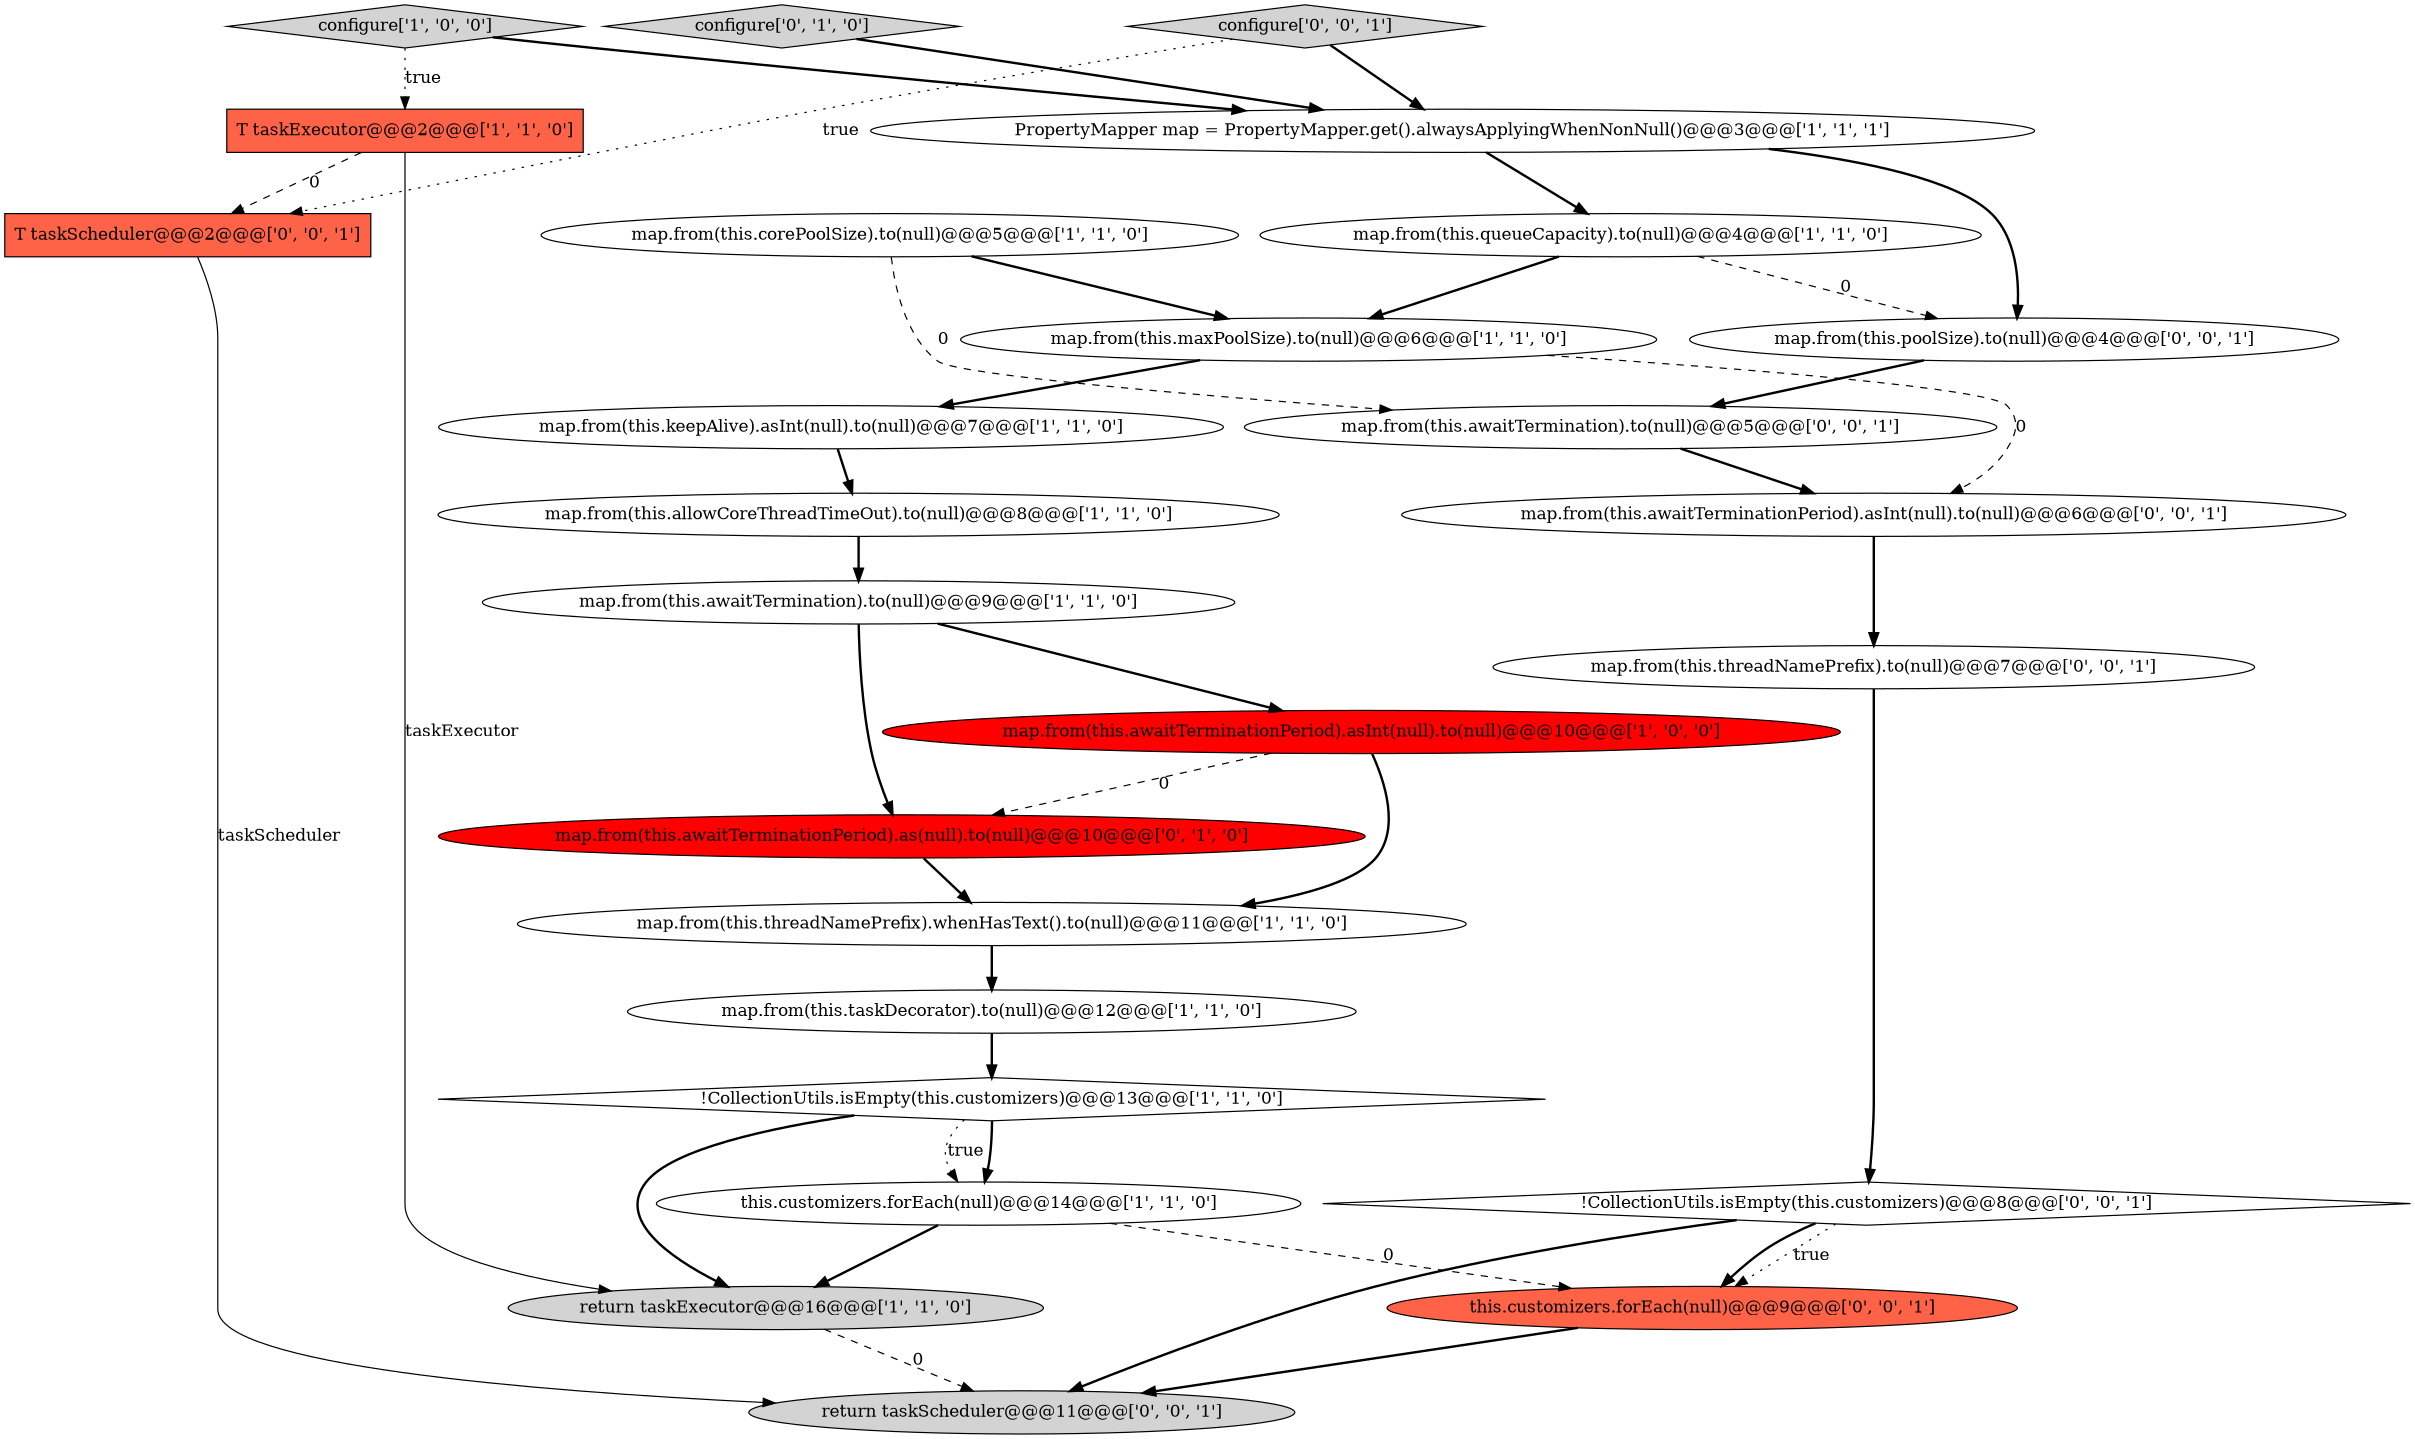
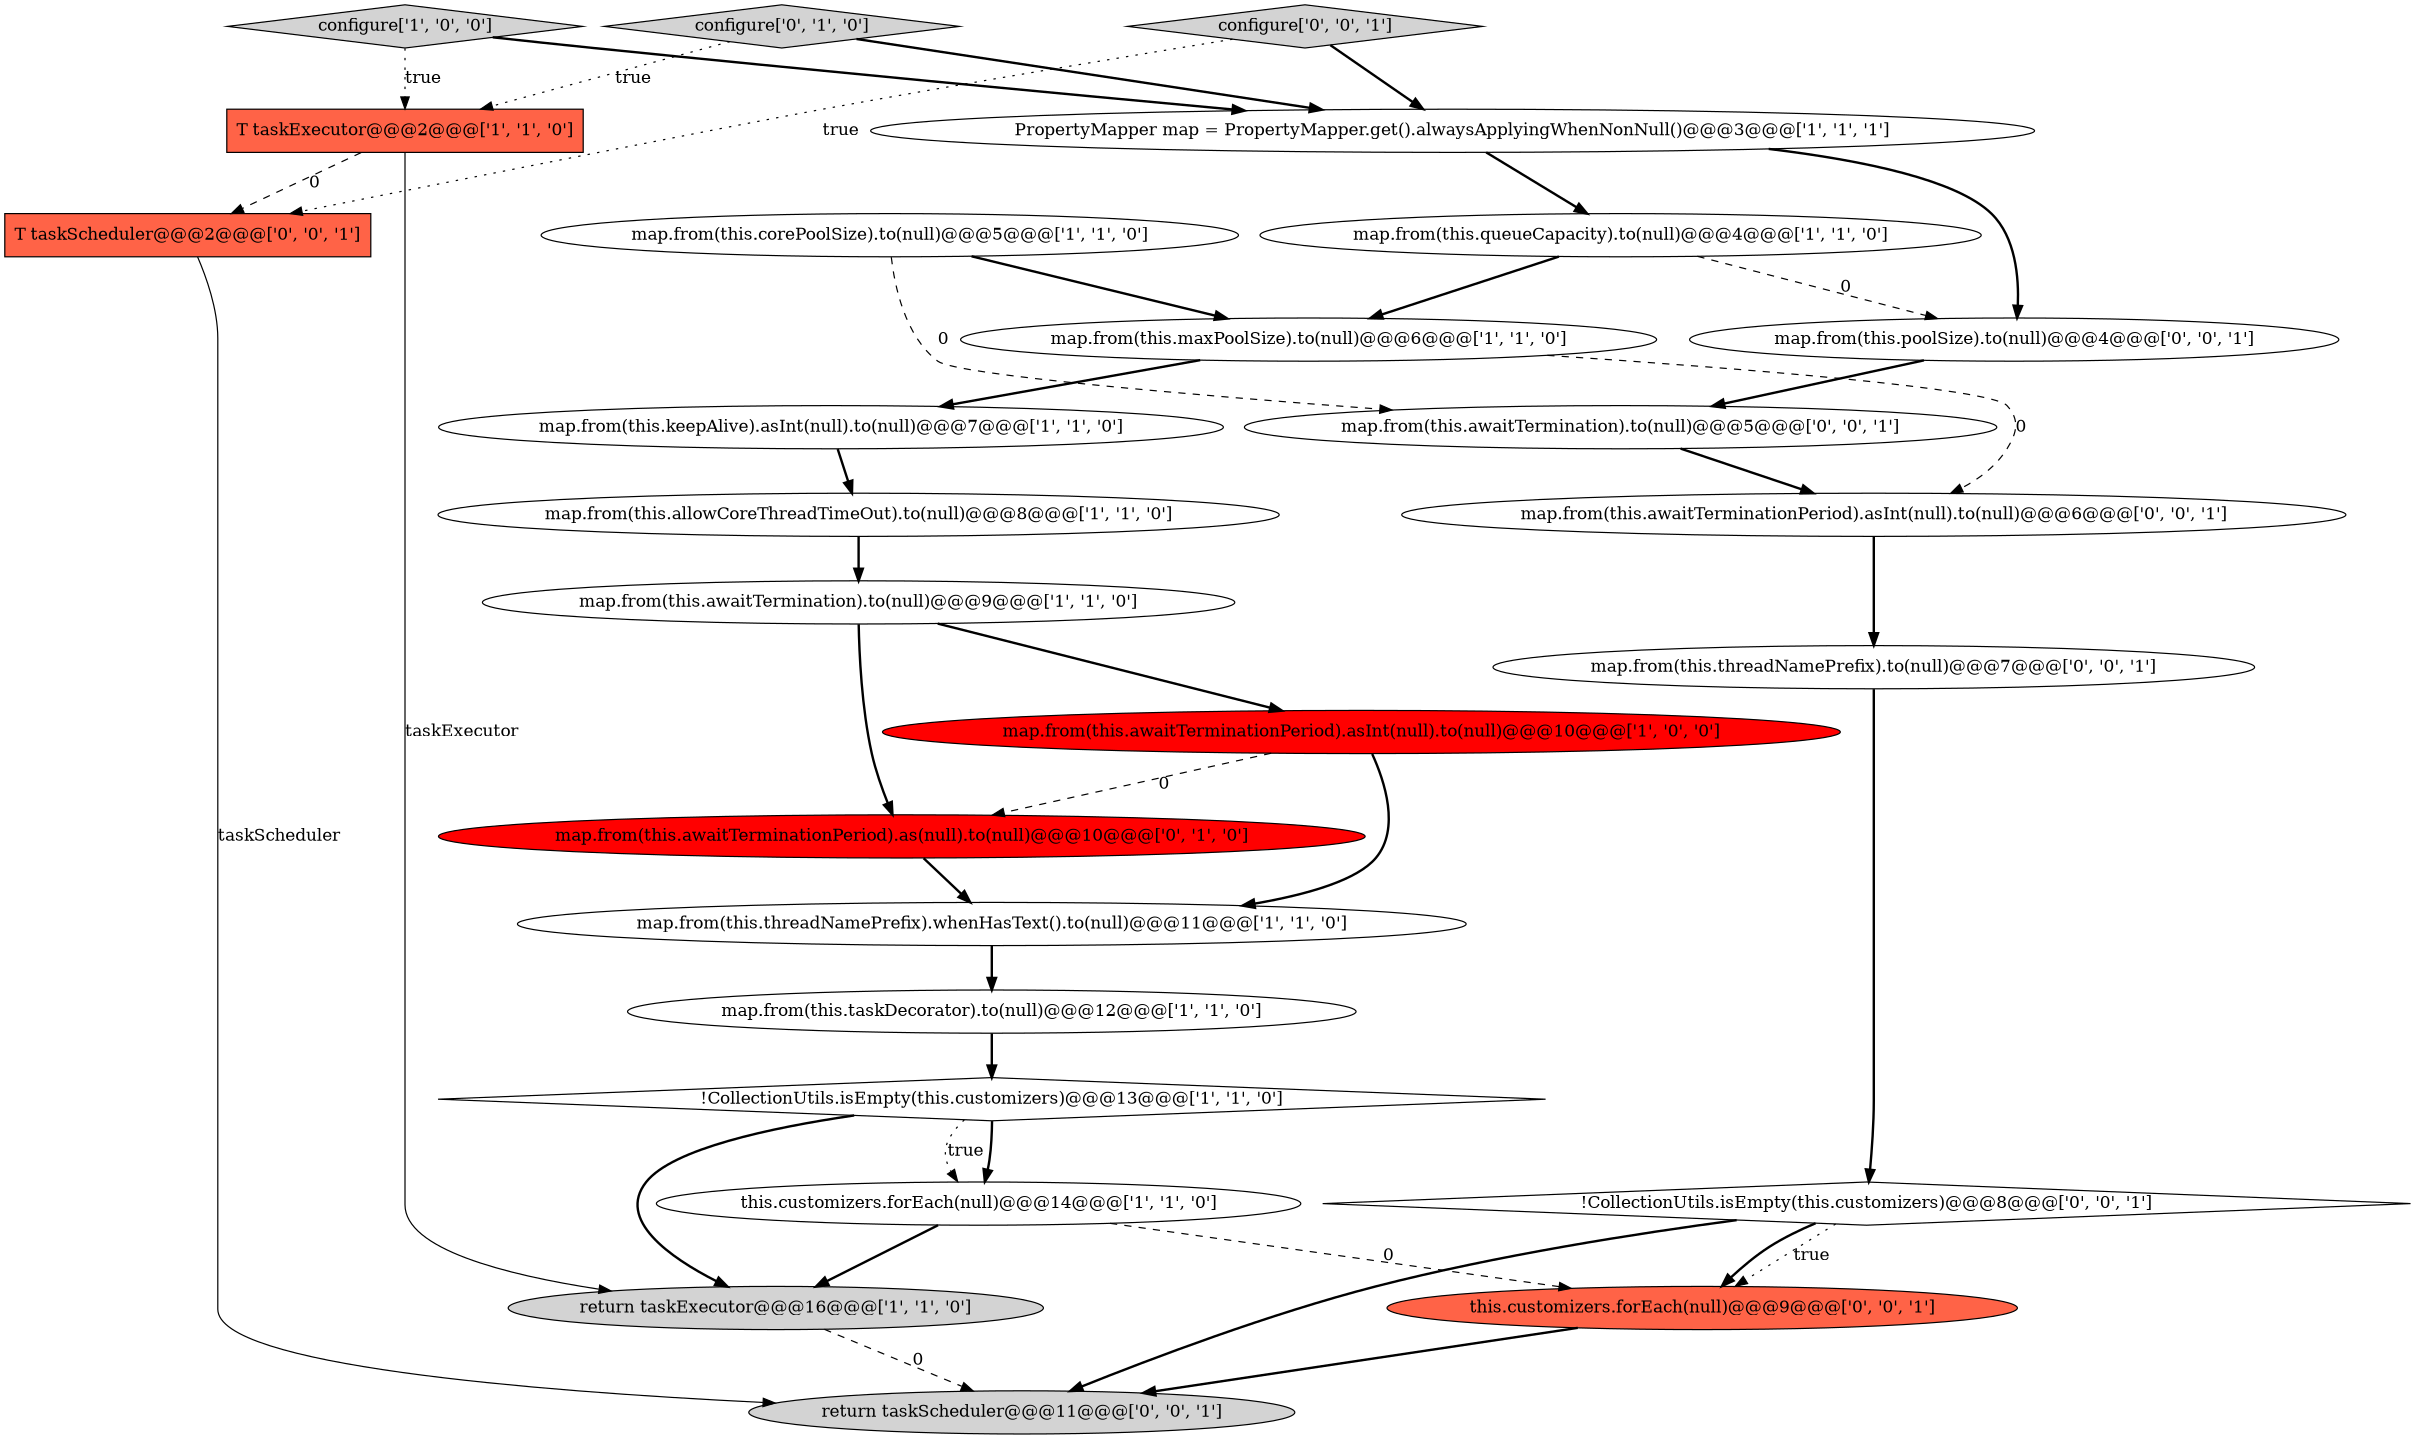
edge "configure['0', '1', '0']" -> "T taskExecutor@@@2@@@['1', '1', '0']": added, label "true"
